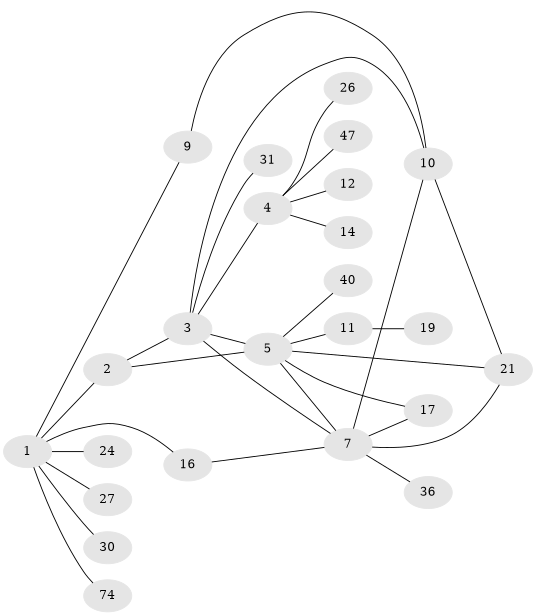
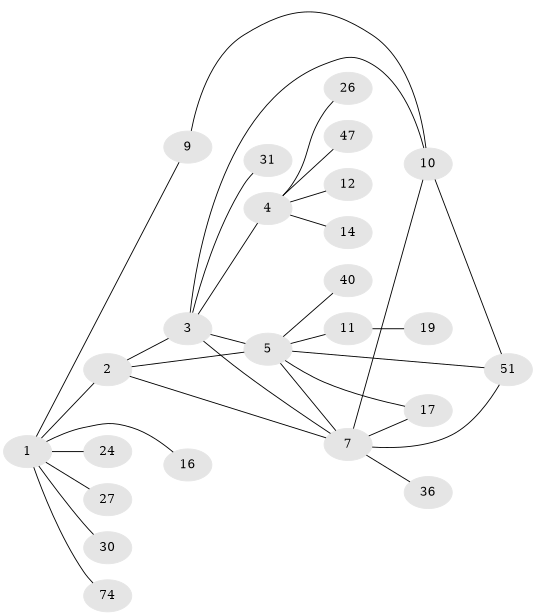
node "21": label "21" -> "51"
edge "7" -- "16": now "7" -- "2"
